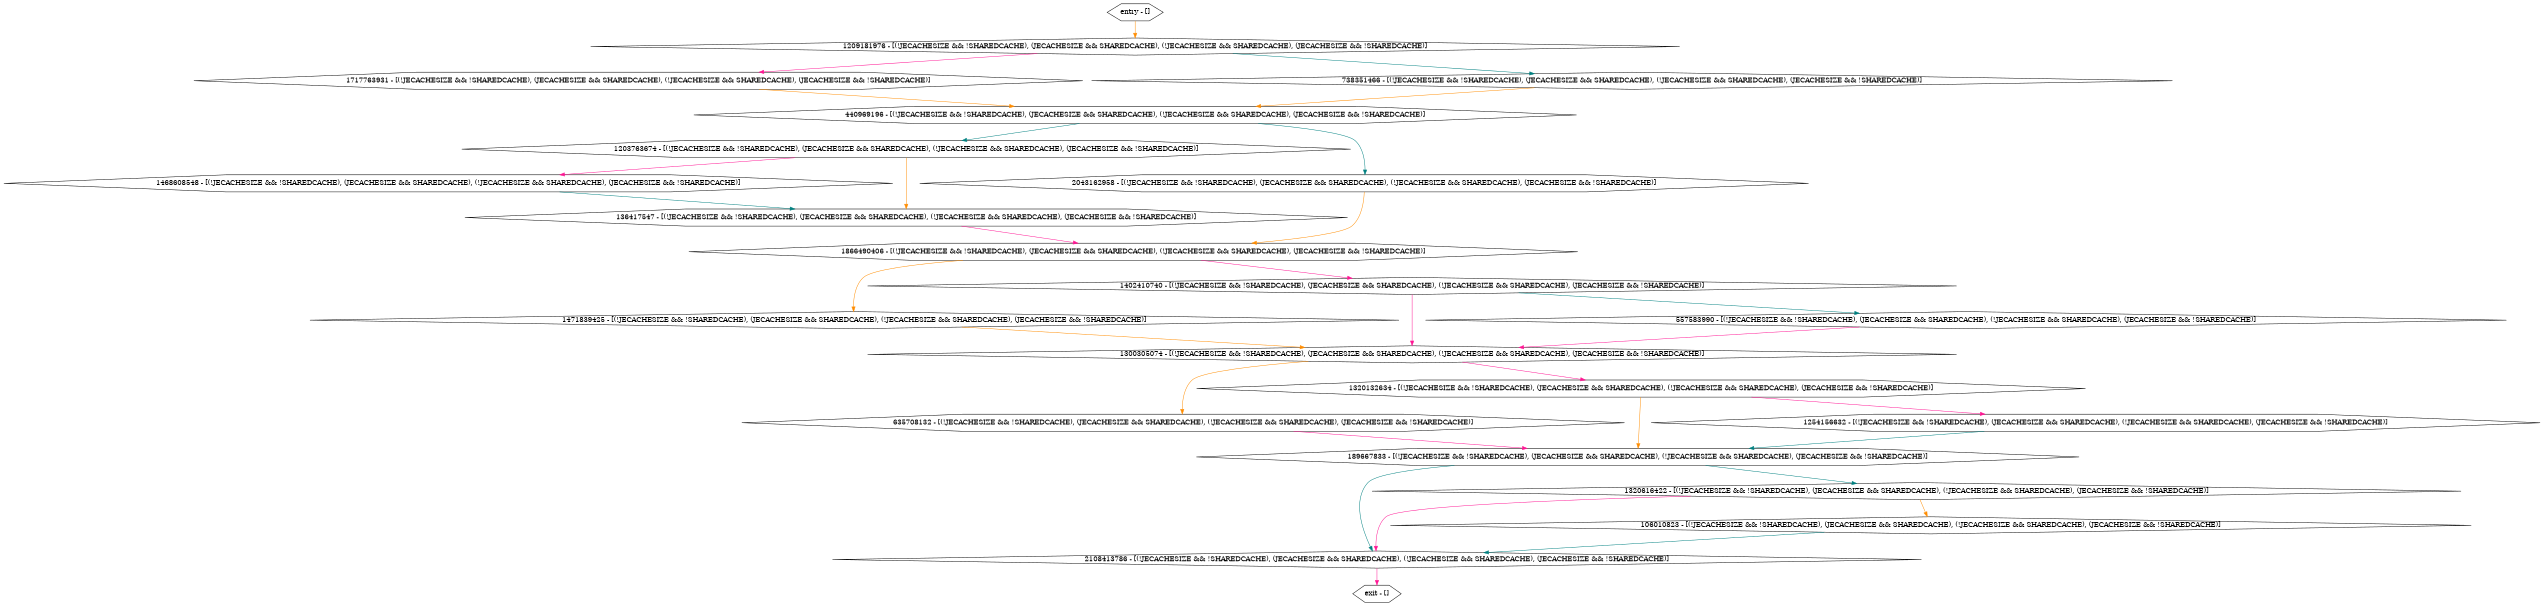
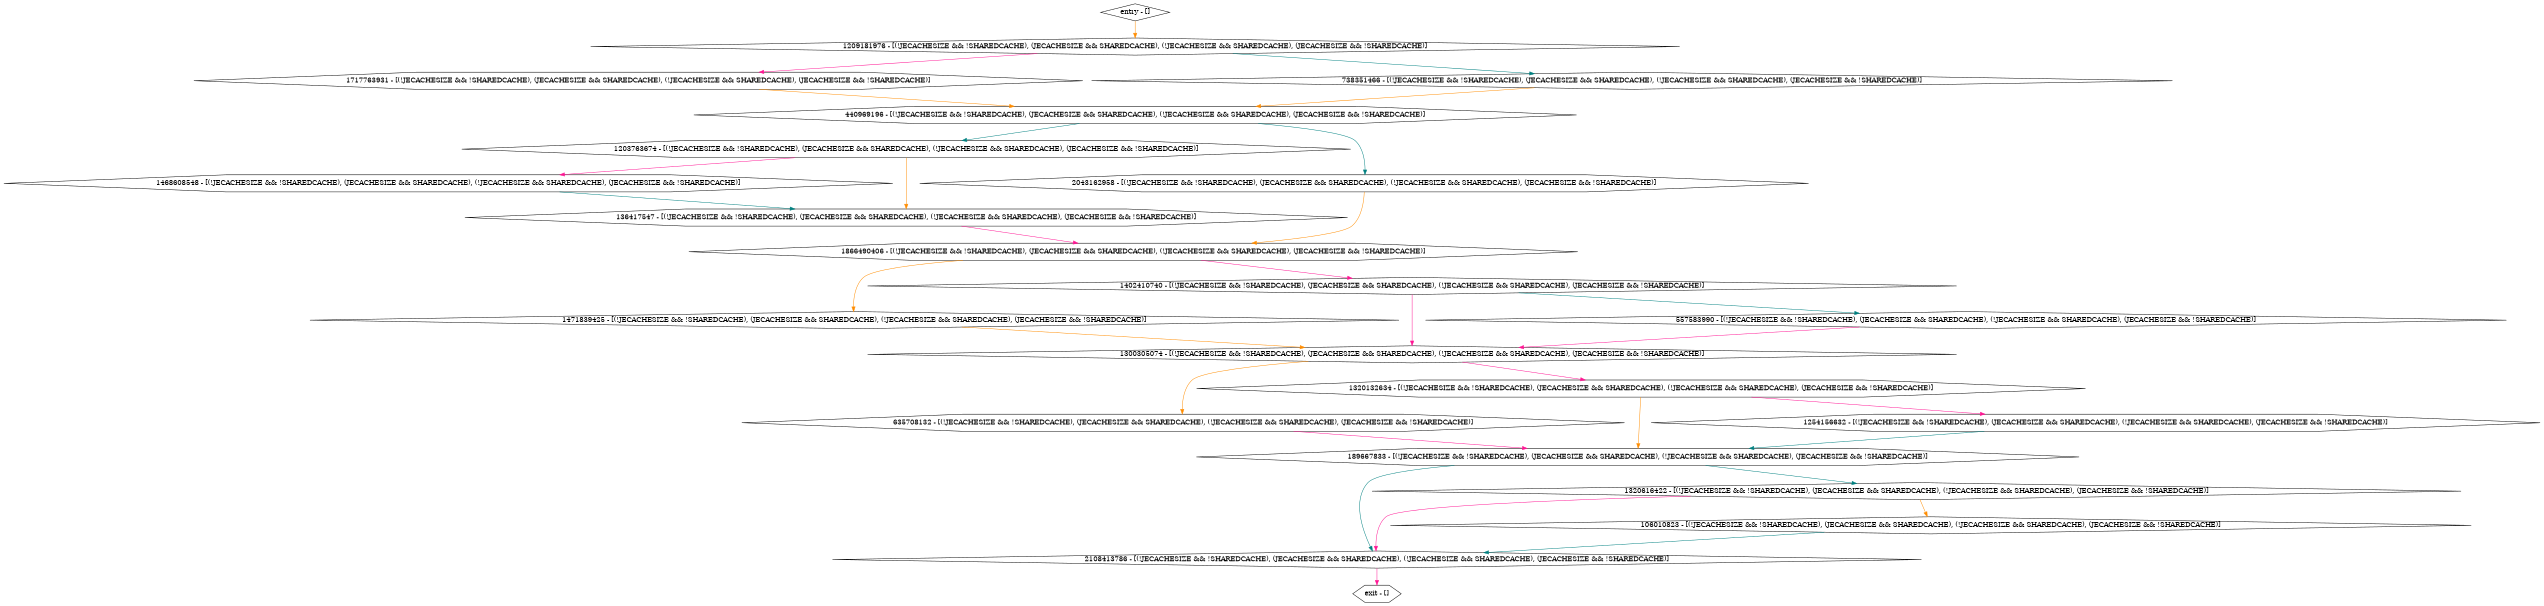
node "entry - []": shape hexagon -> diamond
